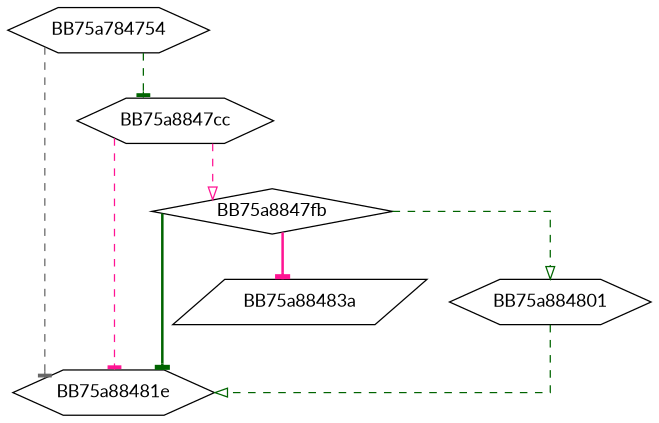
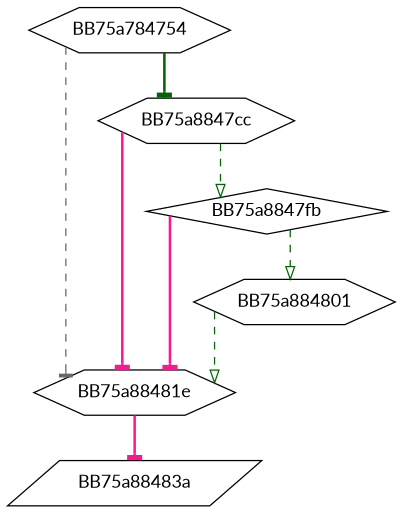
edge "BB75a784754" -> "BB75a8847cc": style dashed -> bold
edge "BB75a8847cc" -> "BB75a8847fb": color deeppink -> darkgreen
edge "BB75a8847cc" -> "BB75a88481e": style dashed -> bold
edge "BB75a8847fb" -> "BB75a88483a": now "BB75a88481e" -> "BB75a88483a"
edge "BB75a8847fb" -> "BB75a88481e": color darkgreen -> deeppink
